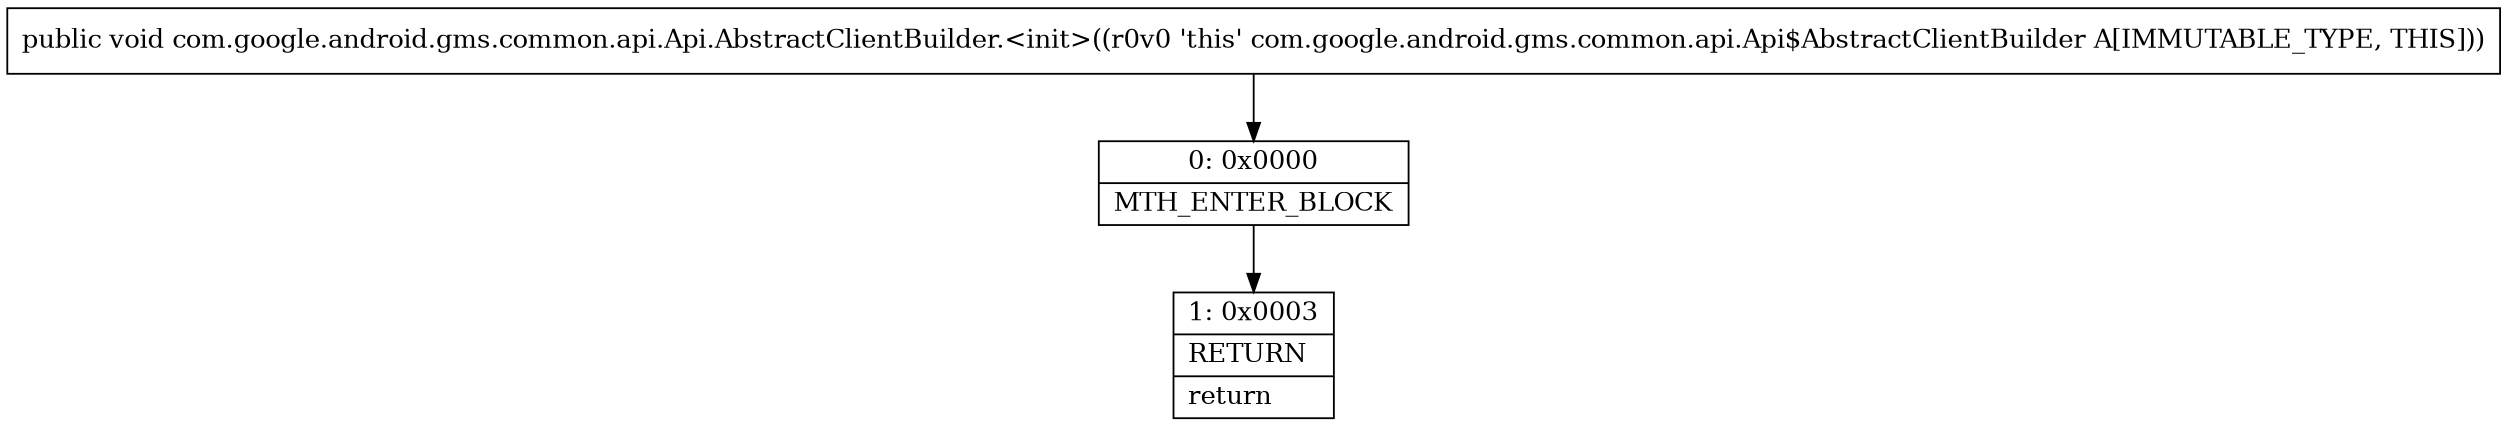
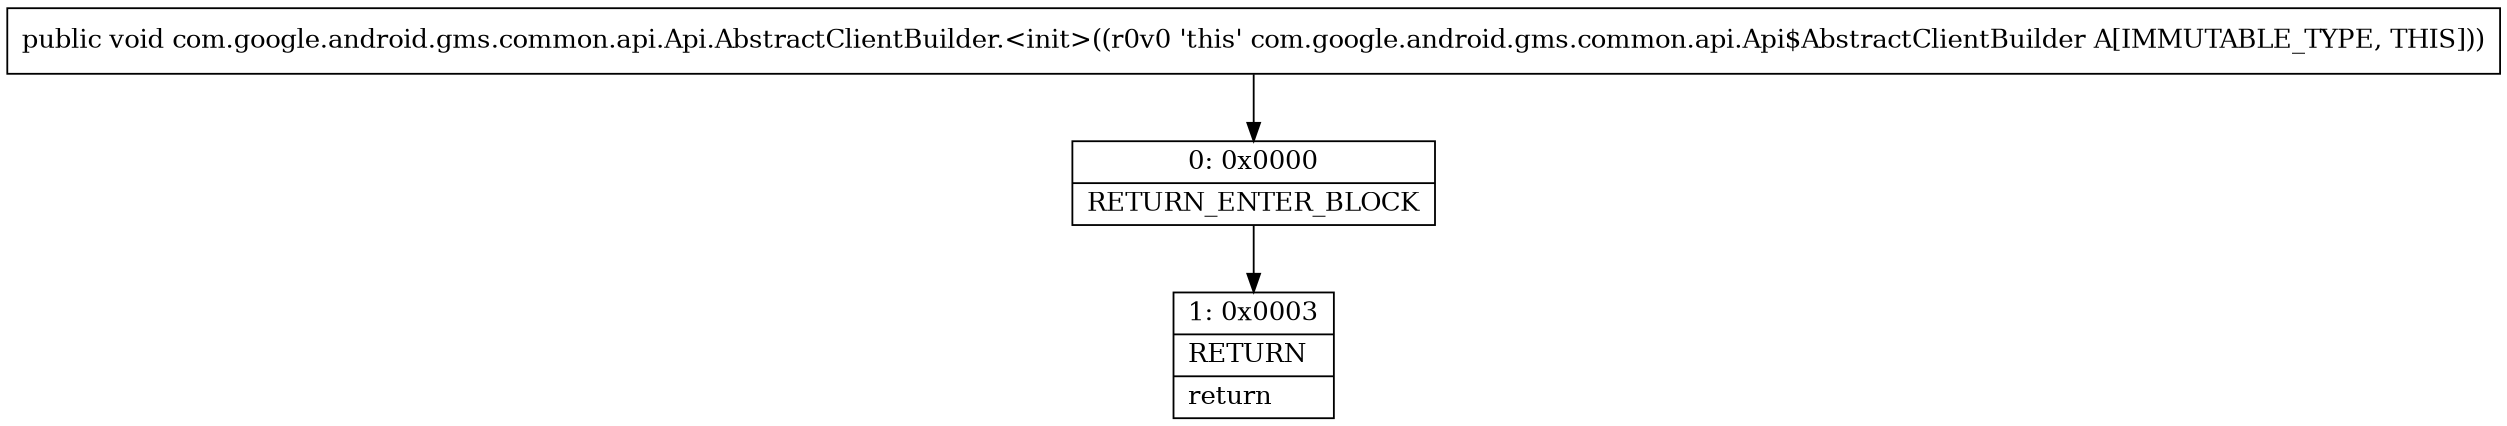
node "0: 0x0000": text "MTH_ENTER_BLOCK" -> "RETURN_ENTER_BLOCK"
